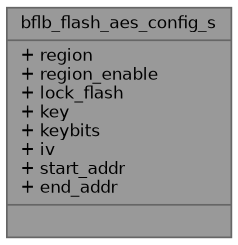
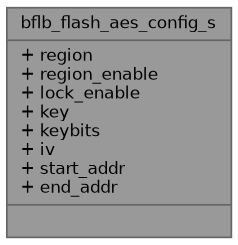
node "bflb_flash_aes_config_s": text "+ lock_flash" -> "+ lock_enable"
